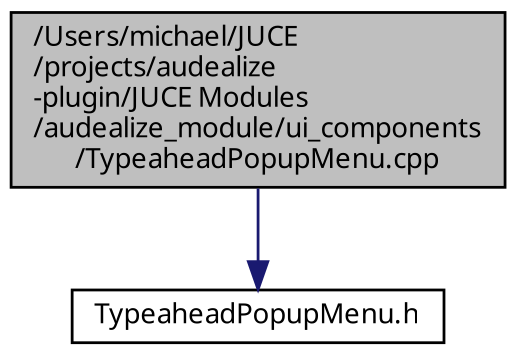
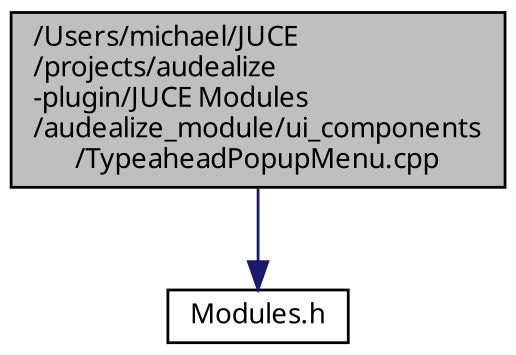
node "TypeaheadPopupMenu.h": label "TypeaheadPopupMenu.h" -> "Modules.h"
